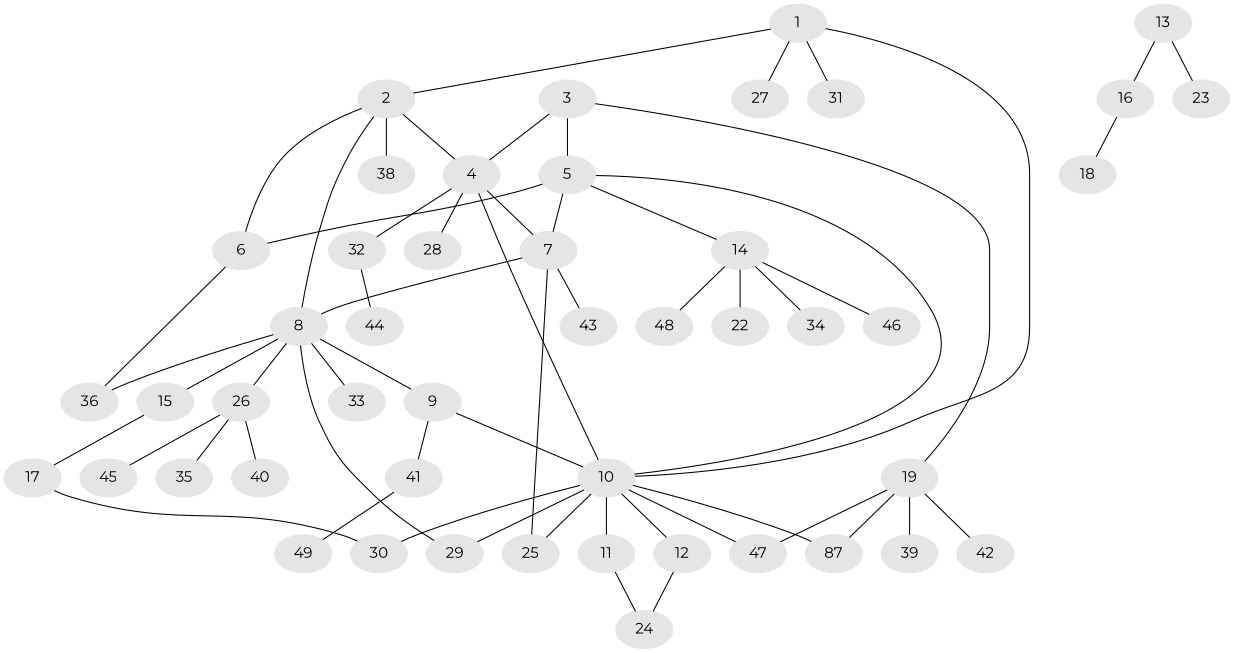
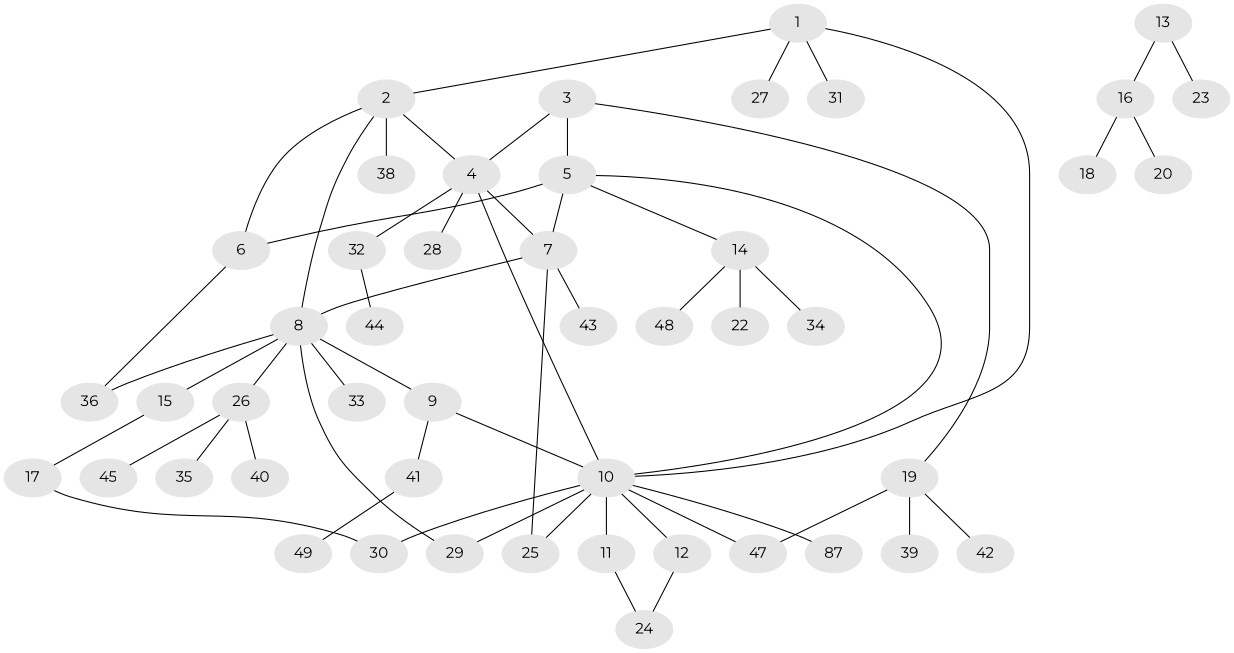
node "20": added
node "46": removed
edge "19" -- "87": removed
